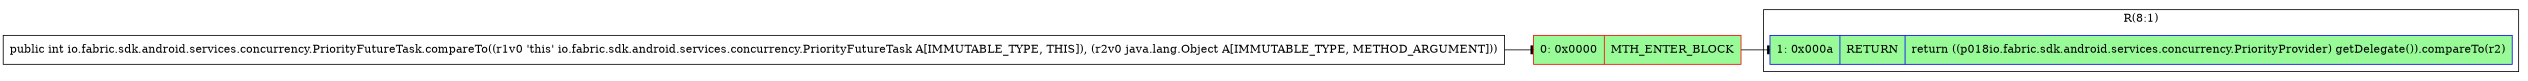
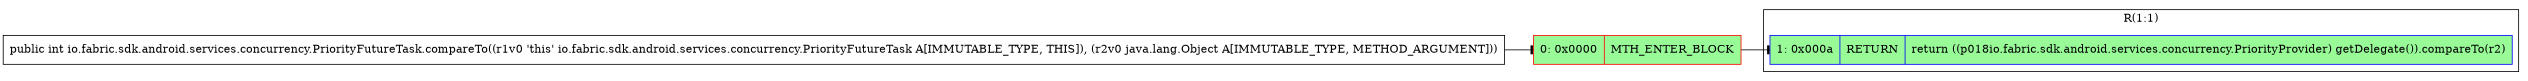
cluster "R(8:1)": label "R(8:1)" -> "R(1:1)"
